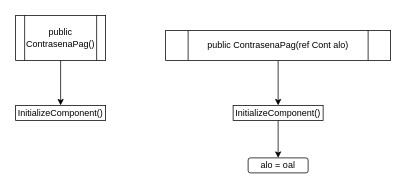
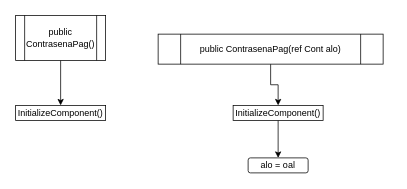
node "public ContrasenaPag(ref Cont alo)": moved (278, 45) -> (270, 49)
